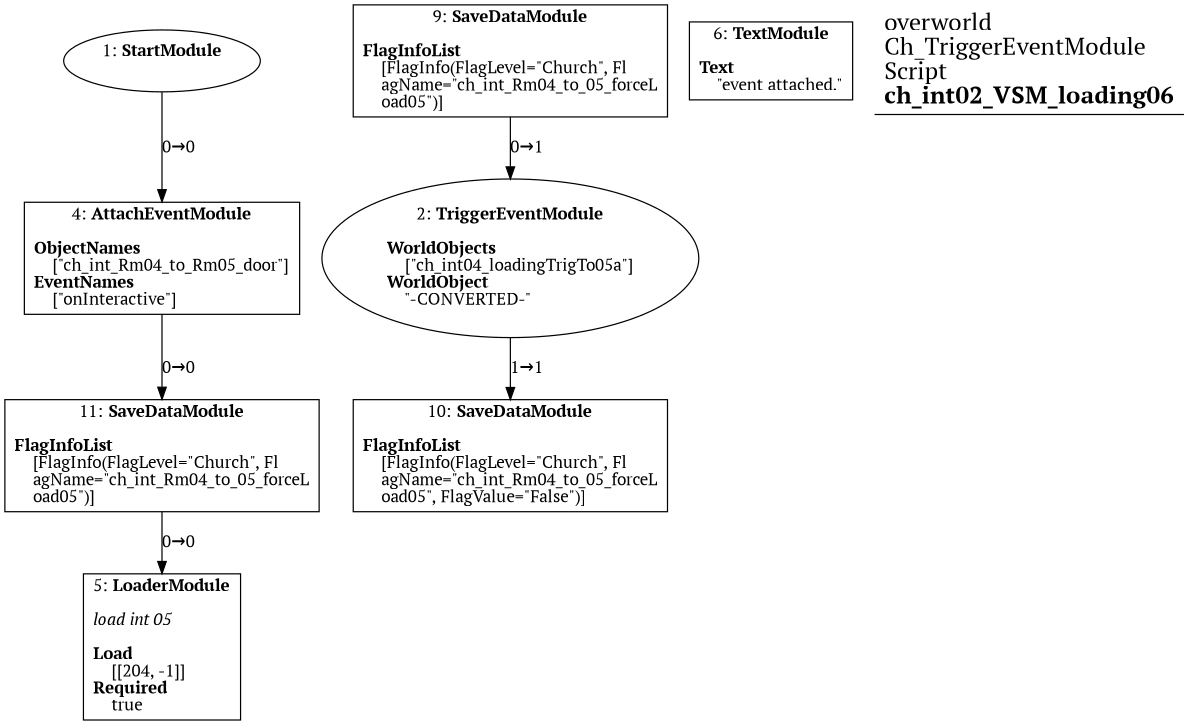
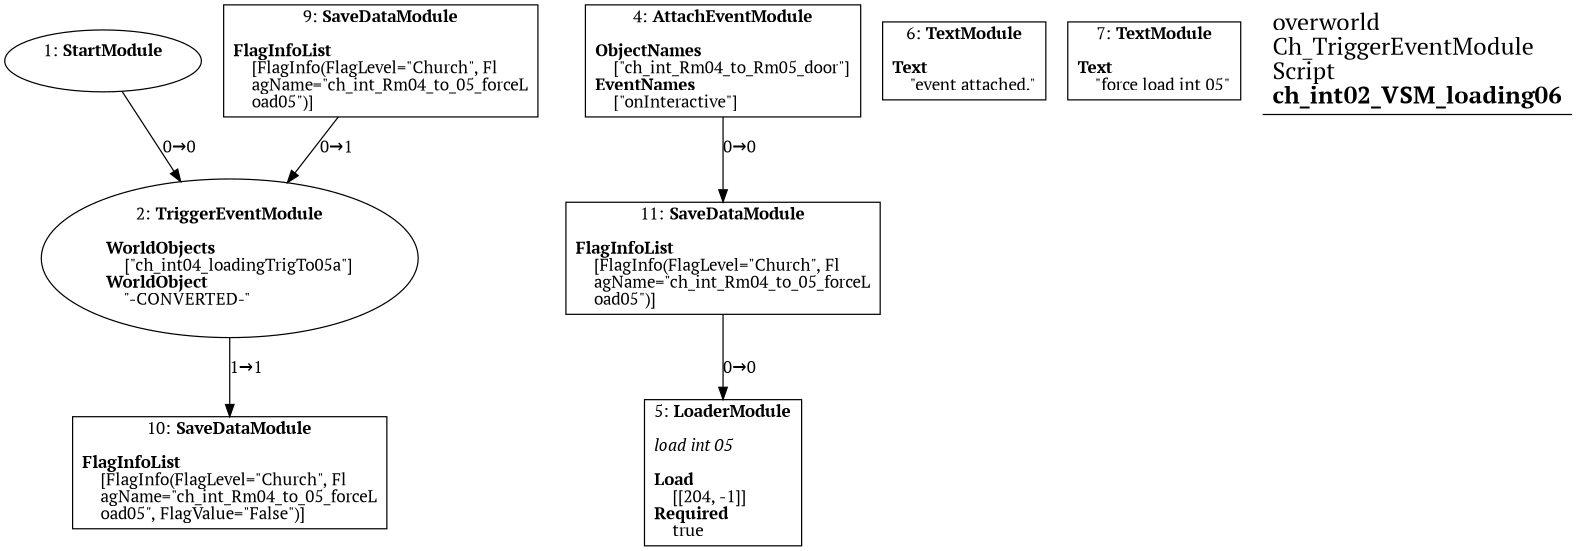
node "7:": added
edge "1:" -> "4:": now "1:" -> "2:"
